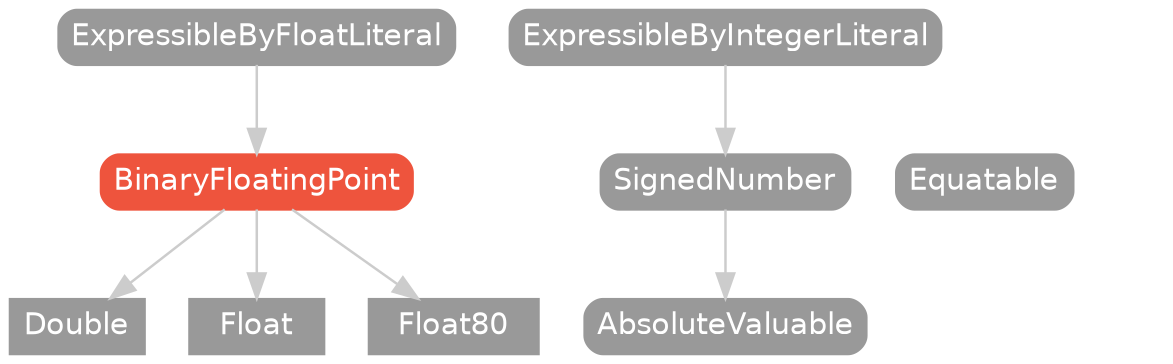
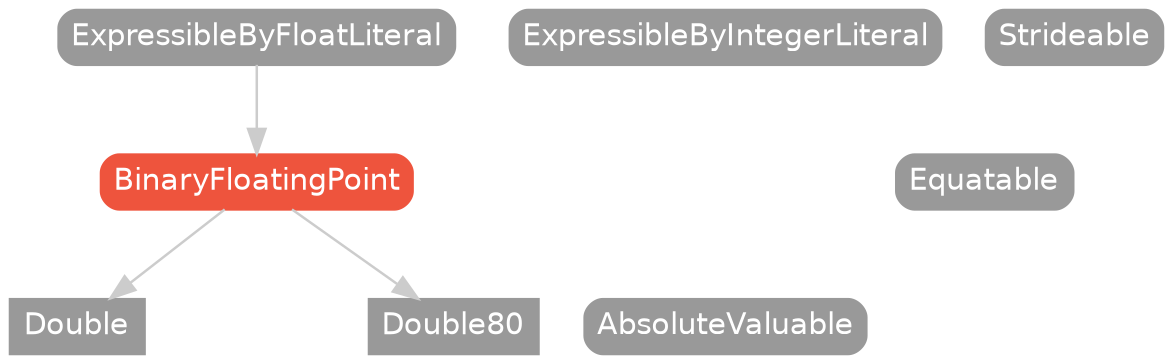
node "Strideable": added
node "SignedNumber": removed
node "Float": removed
node "Float80": label "Float80" -> "Double80"
